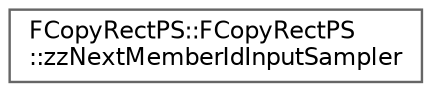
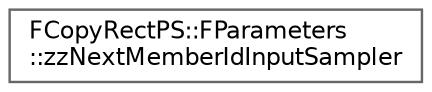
node "FCopyRectPS::FCopyRectPS ::zzNextMemberIdInputSampler": label "FCopyRectPS::FCopyRectPS ::zzNextMemberIdInputSampler" -> "FCopyRectPS::FParameters ::zzNextMemberIdInputSampler"
